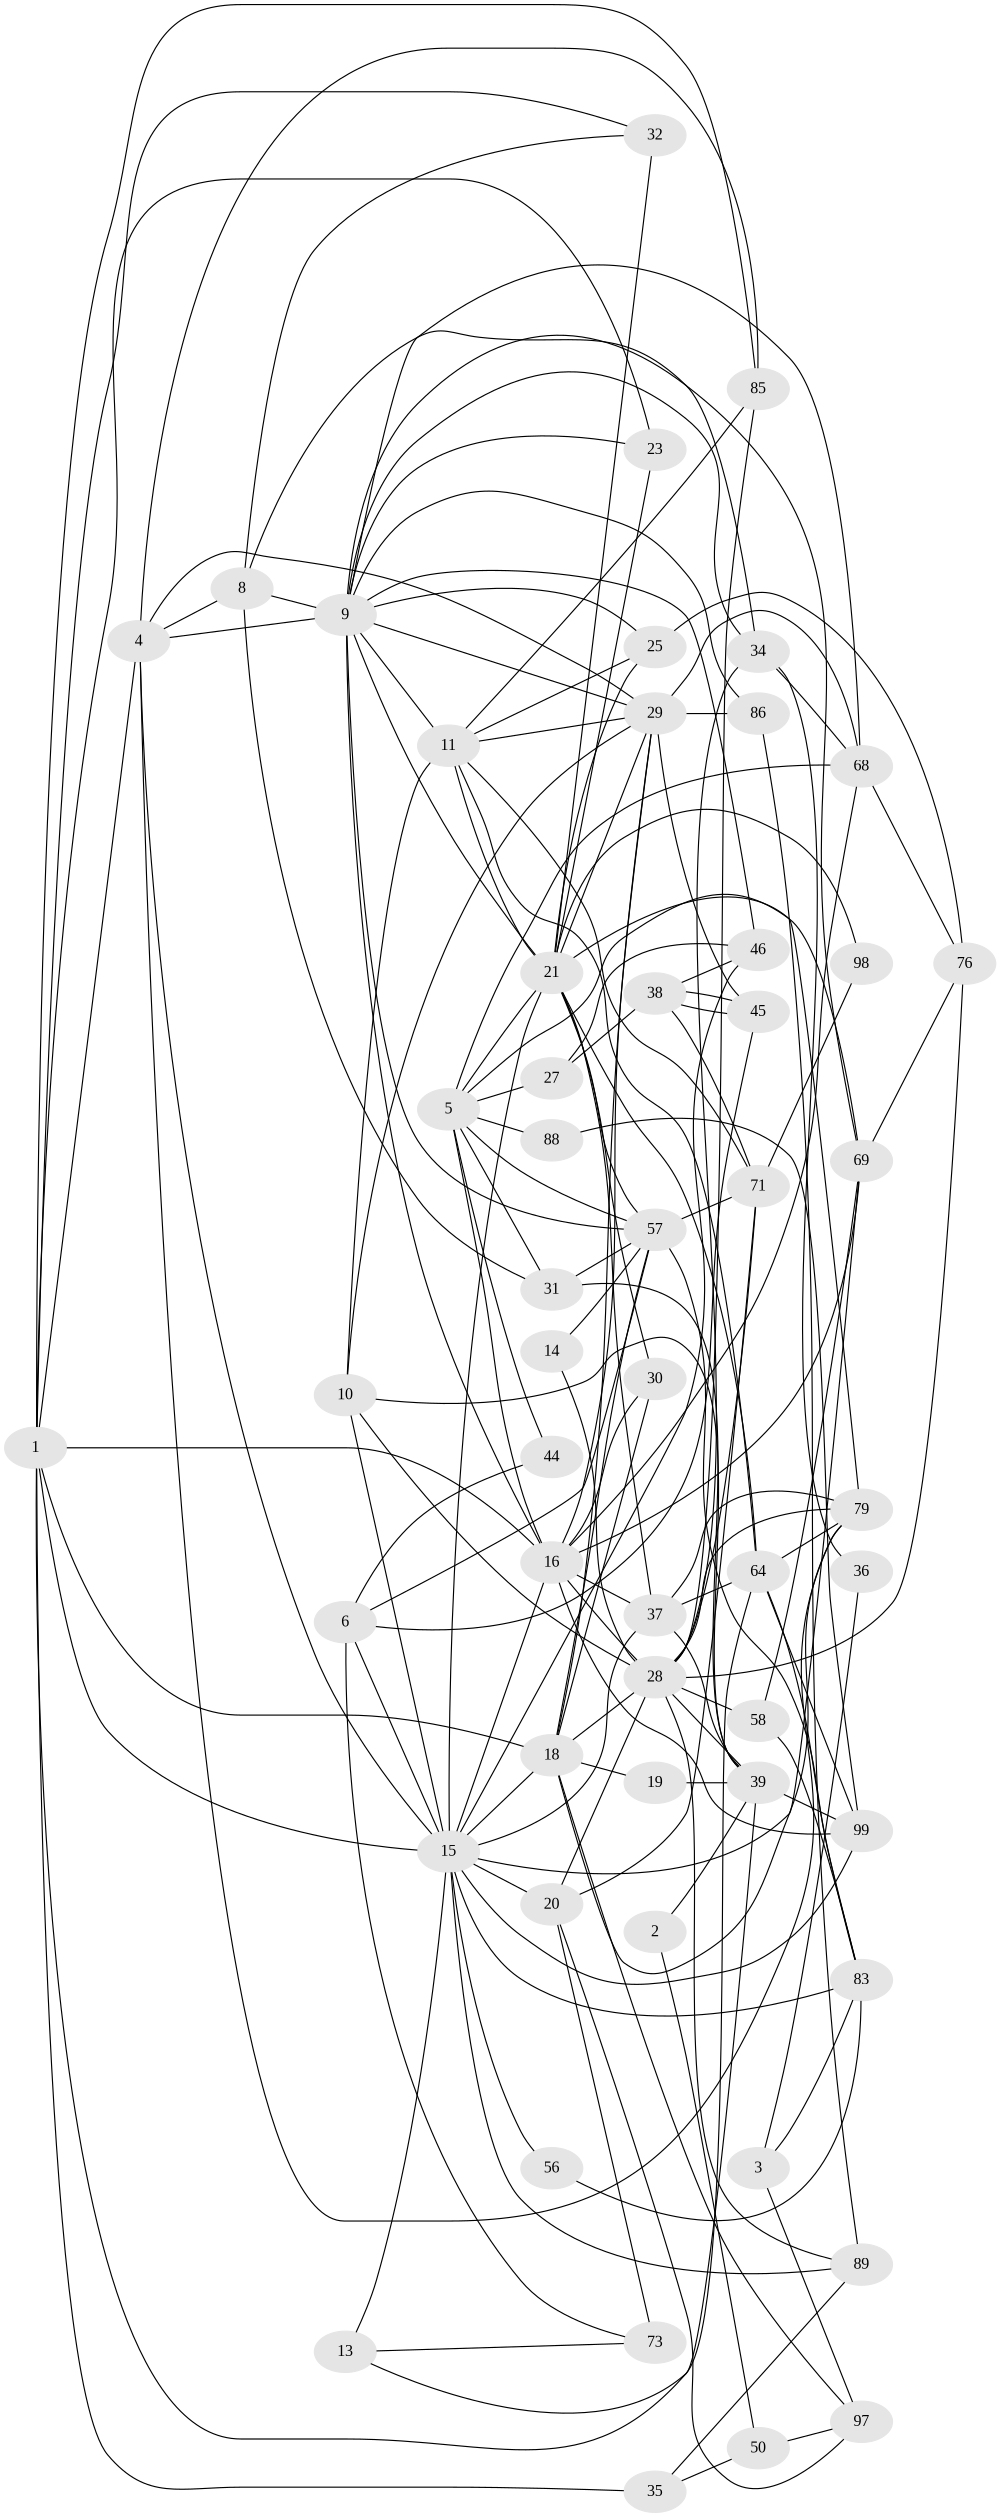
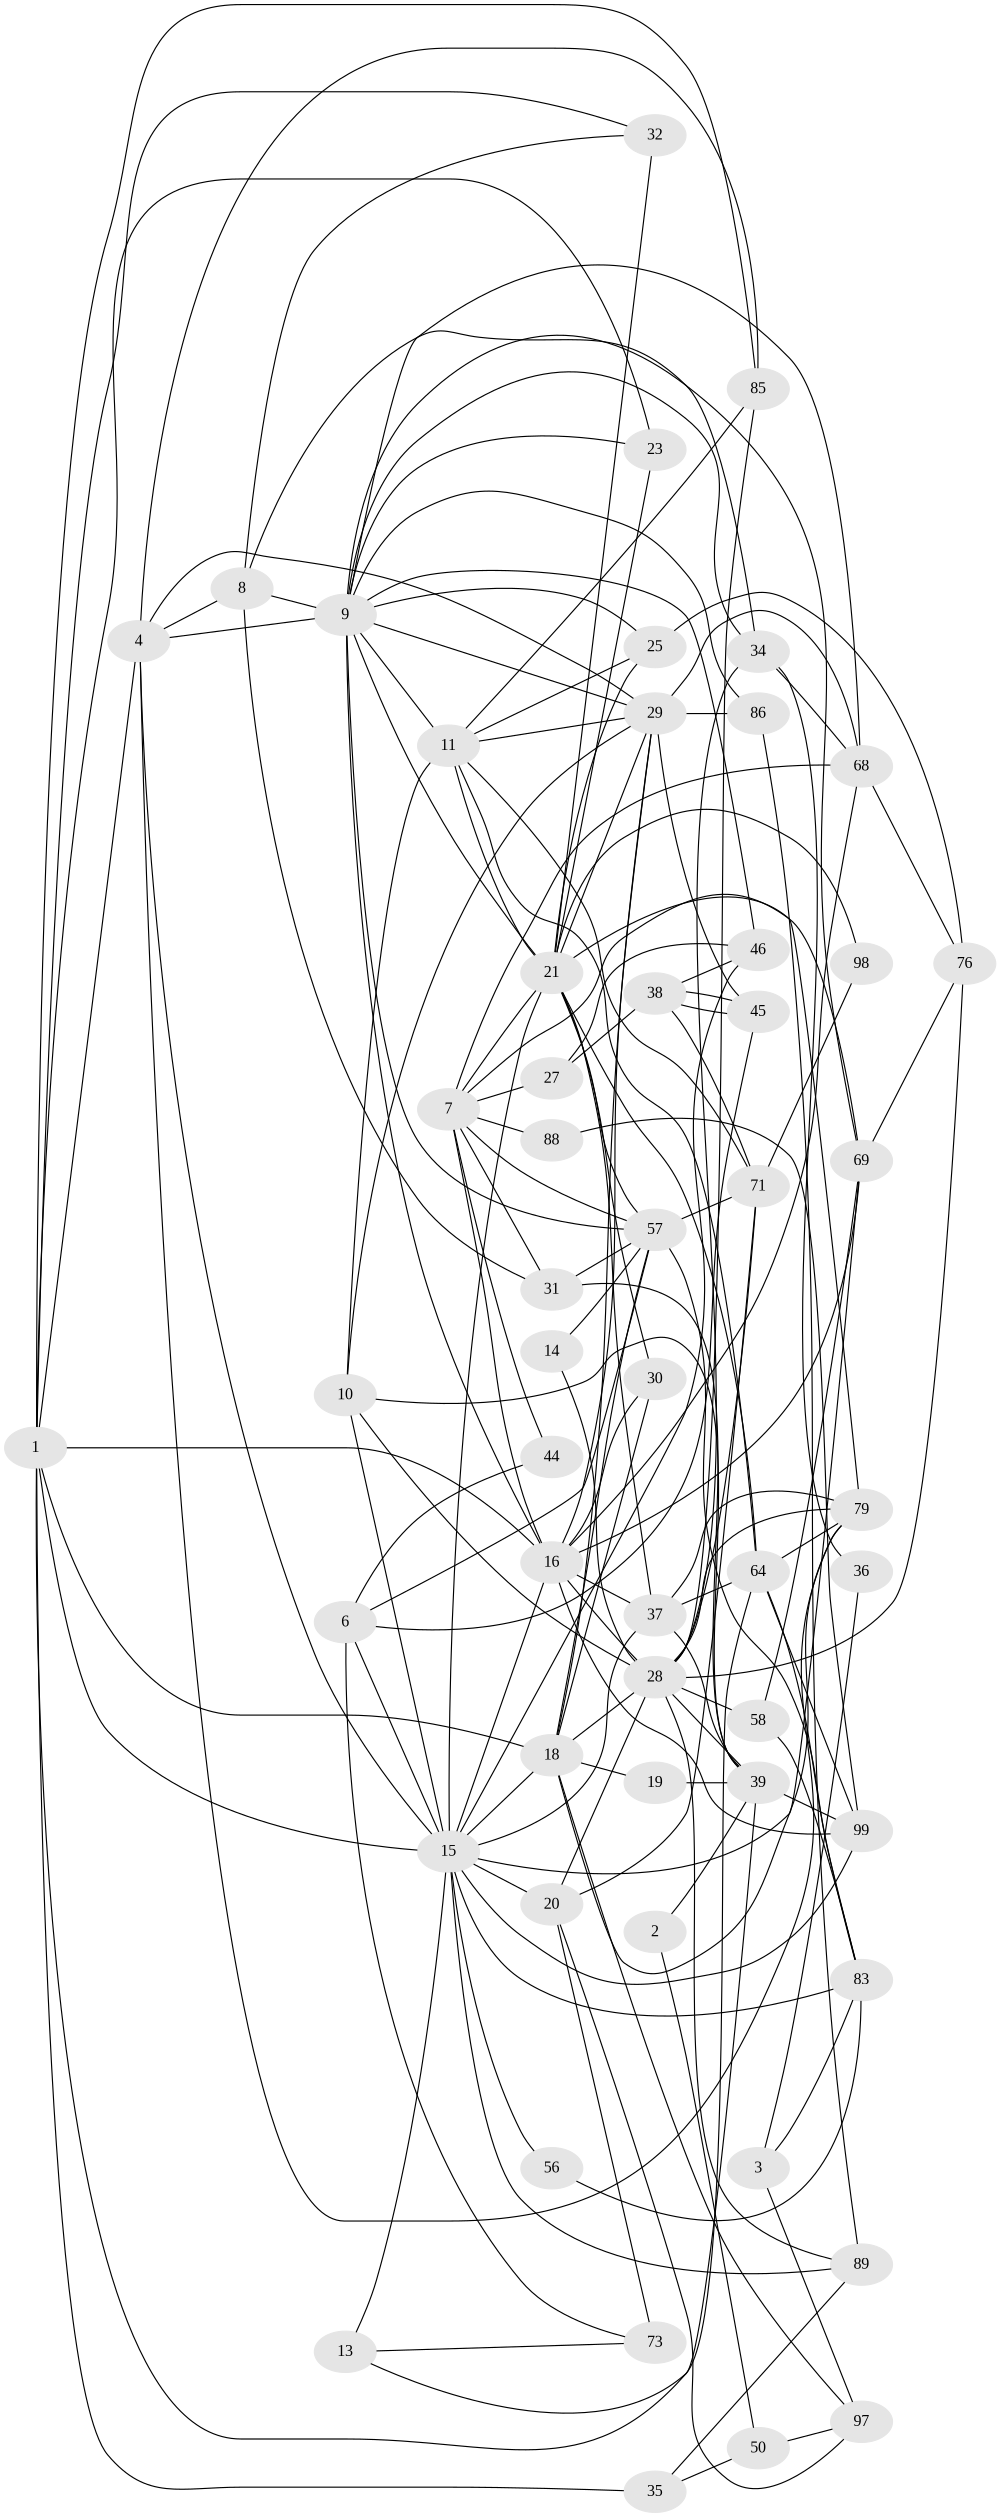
node "5": label "5" -> "7"
